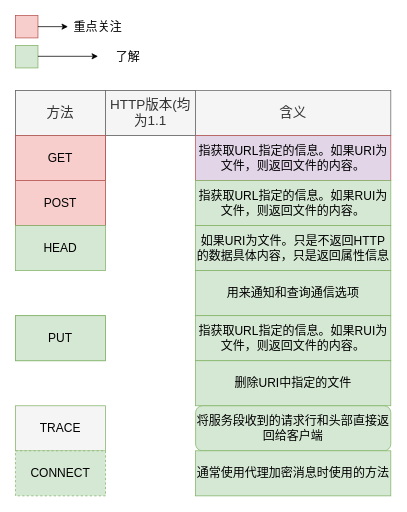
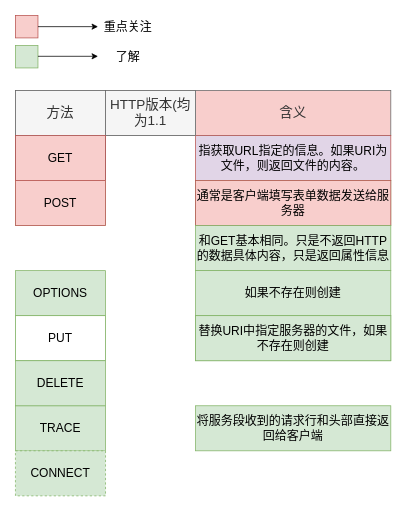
node "重点关注": moved (98, 27) -> (128, 27)
node "含义": fillcolor #f5f5f5 -> #f8cecc
node "通常是客户端填写表单数据发送给服务器": added
node "HEAD": removed
node "如果URI为文件。只是不返回HTTP的数据具体内容，只是返回属性信息": label "如果URI为文件。只是不返回HTTP的数据具体内容，只是返回属性信息" -> "和GET基本相同。只是不返回HTTP的数据具体内容，只是返回属性信息"
node "OPTIONS": added
node "用来通知和查询通信选项": label "用来通知和查询通信选项" -> "如果不存在则创建"
node "PUT": fillcolor #d5e8d4 -> #ffffff
node "替换URI中指定服务器的文件，如果不存在则创建": added
node "DELETE": added
node "删除URI中指定的文件": removed
node "TRACE": fillcolor #f5f5f5 -> #d5e8d4
node "将服务段收到的请求行和头部直接返回给客户端": shape rounded rectangle -> rectangle
node "通常使用代理加密消息时使用的方法": removed
